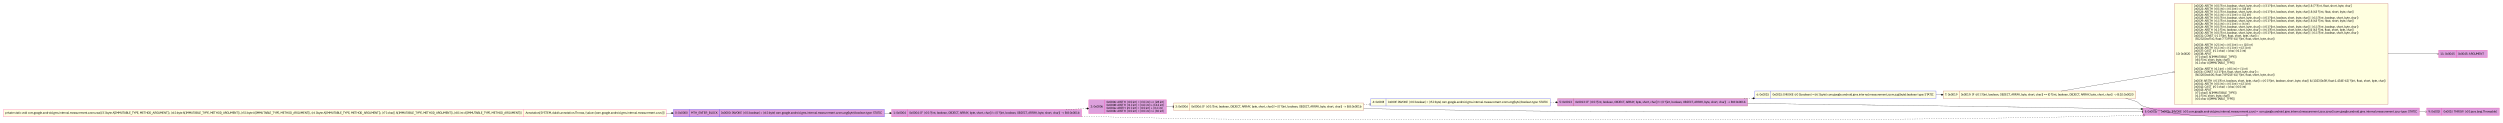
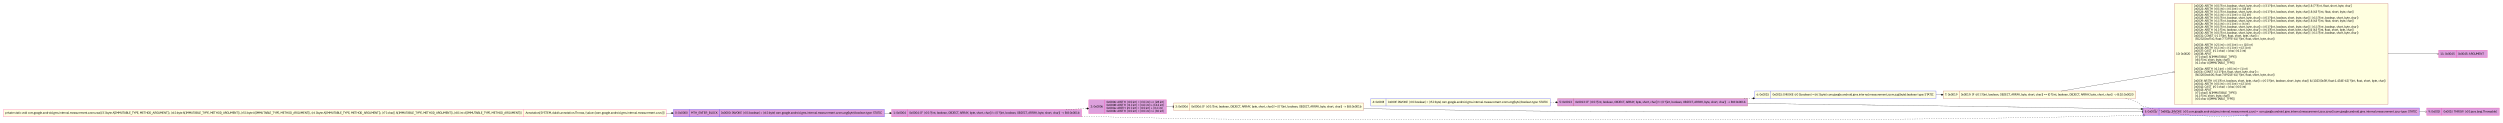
edge "3: 0x000d" -> "4: 0x000f": removed
node "8: 0x001b": color deeppink -> blue
edge "7: 0x0019" -> "8: 0x001b": style solid -> dashed
